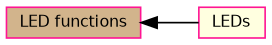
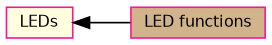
edge "LEDs" -> "LED functions": reversed
